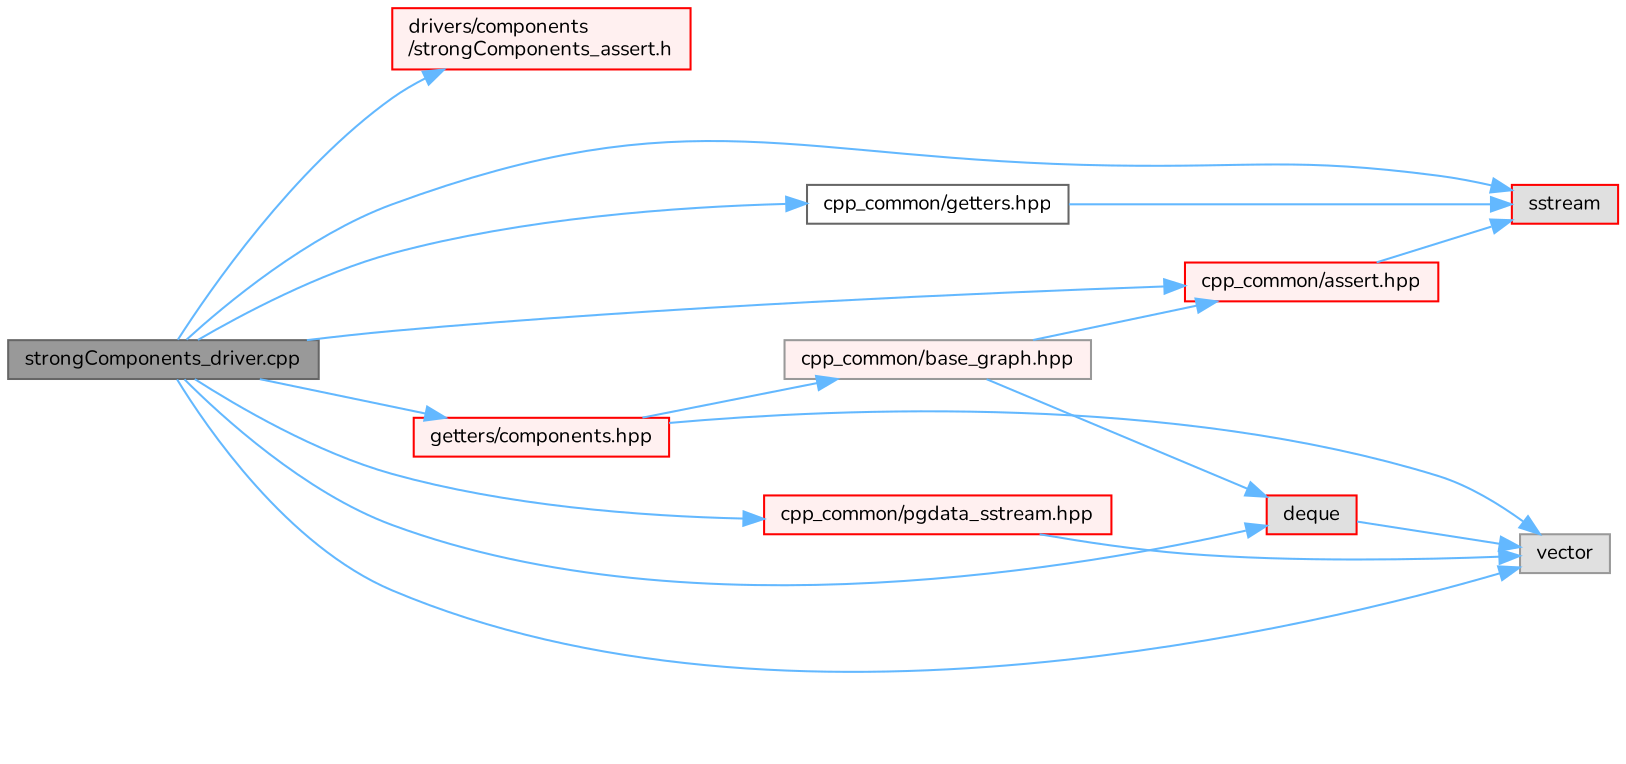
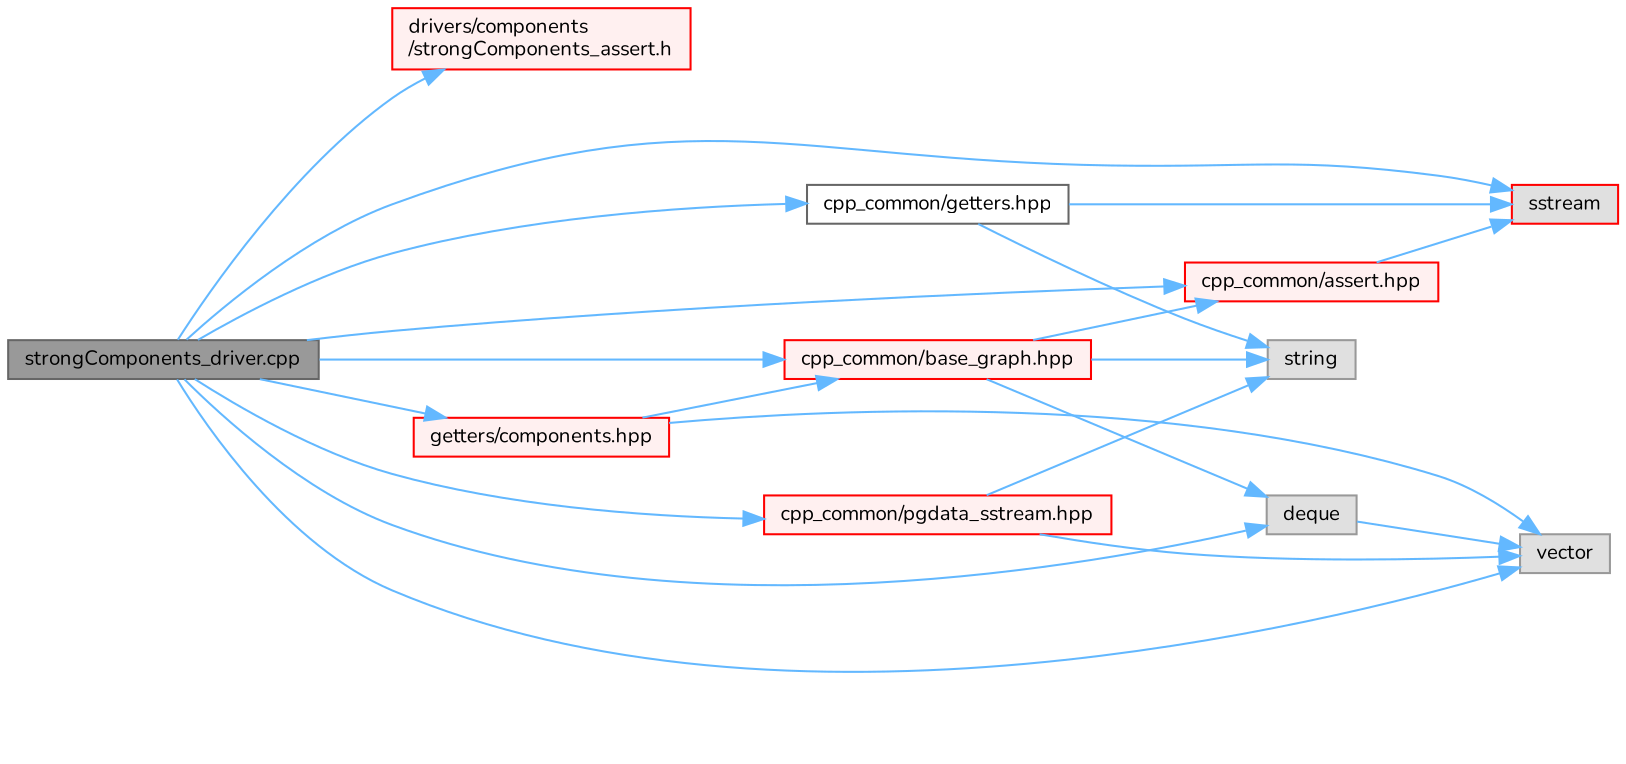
edge "strongComponents_driver.cpp" -> "cpp_common/base_graph.hpp": added
node "cpp_common/base_graph.hpp": color grey60 -> red
node "string": added
node "deque": color red -> grey60
